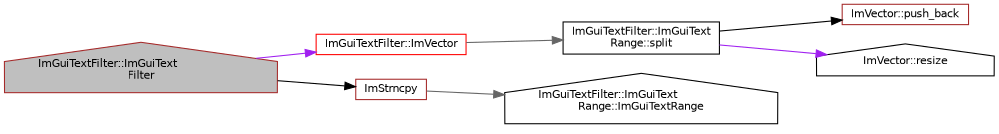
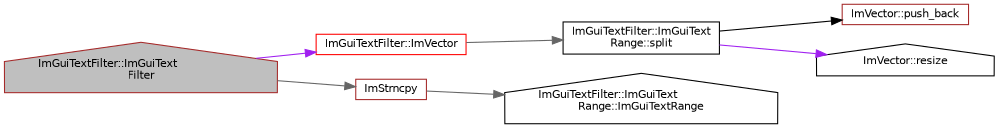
edge "ImGuiTextFilter::ImGuiText Filter" -> "ImStrncpy": color black -> gray40
